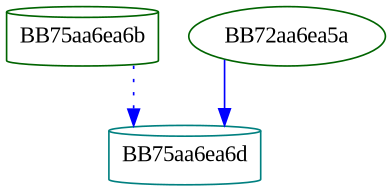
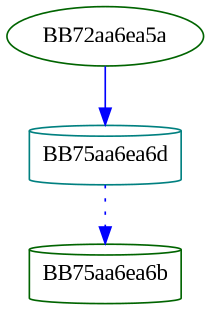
edge "BB75aa6ea6b" -> "BB75aa6ea6d": reversed
